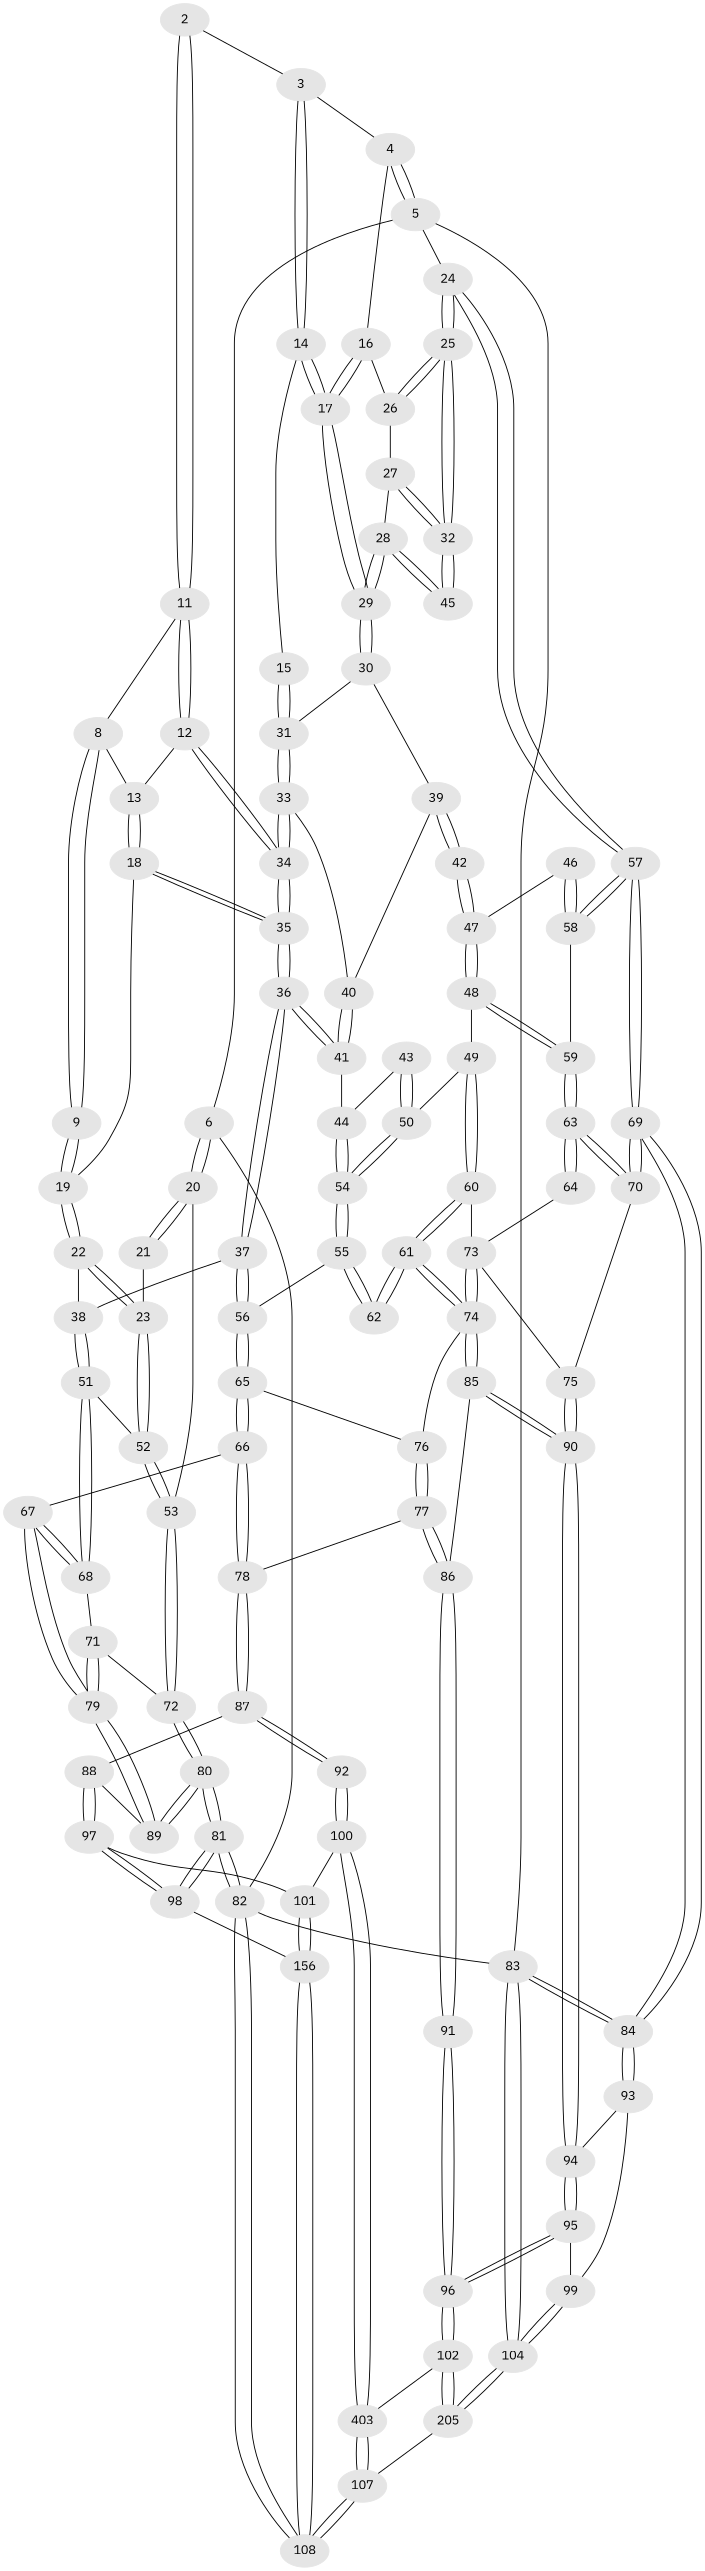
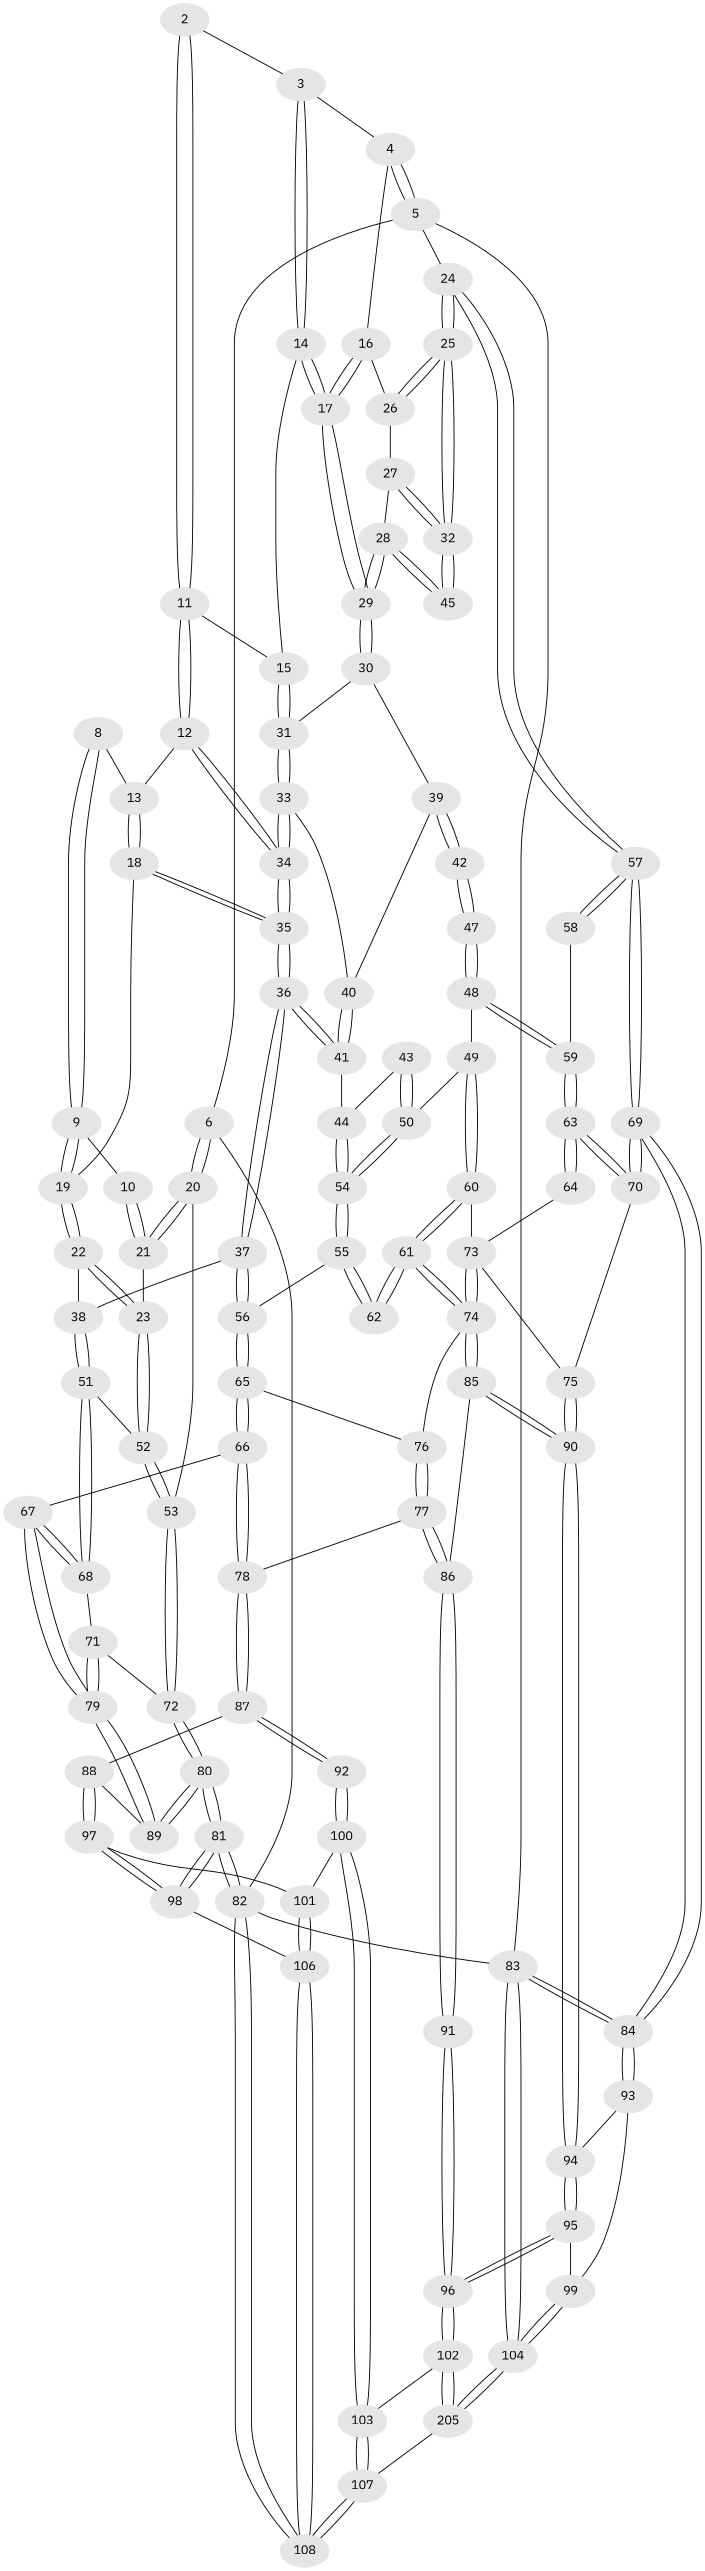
edge "11" -- "8": now "11" -- "15"
node "46": removed
node "10": added
node "156": label "156" -> "106"
node "403": label "403" -> "103"
